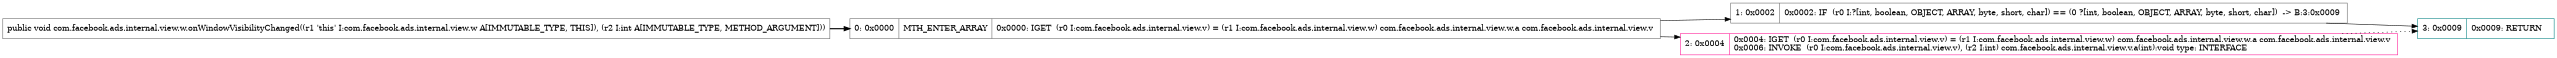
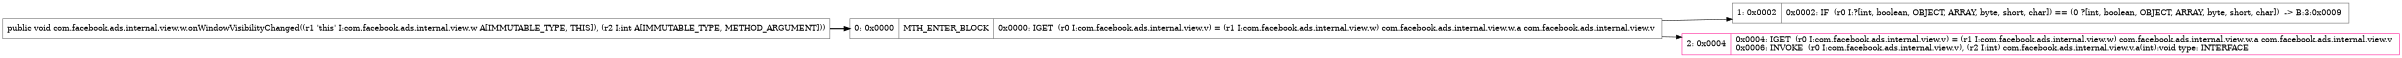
node "0: 0x0000": text "MTH_ENTER_ARRAY" -> "MTH_ENTER_BLOCK"
node "3: 0x0009": removed
